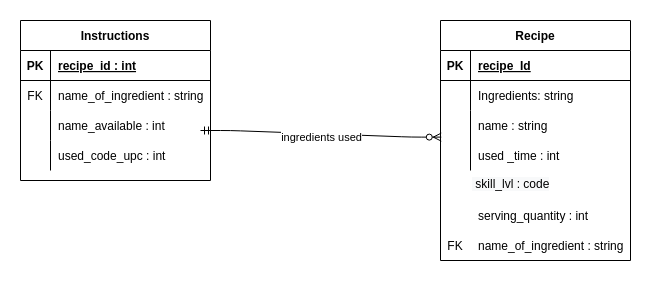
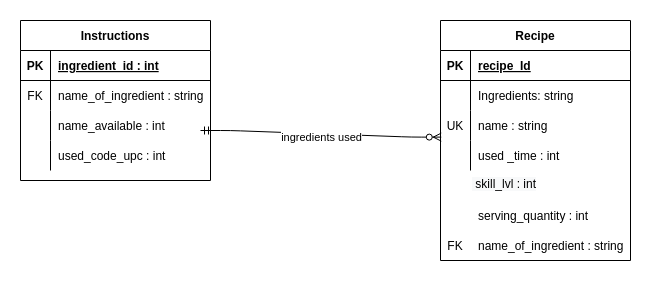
node "recipe_id : int": label "recipe_id : int" -> "ingredient_id : int"
node "UK": added
node "skill_lvl : code": label "skill_lvl : code" -> "skill_lvl : int"
